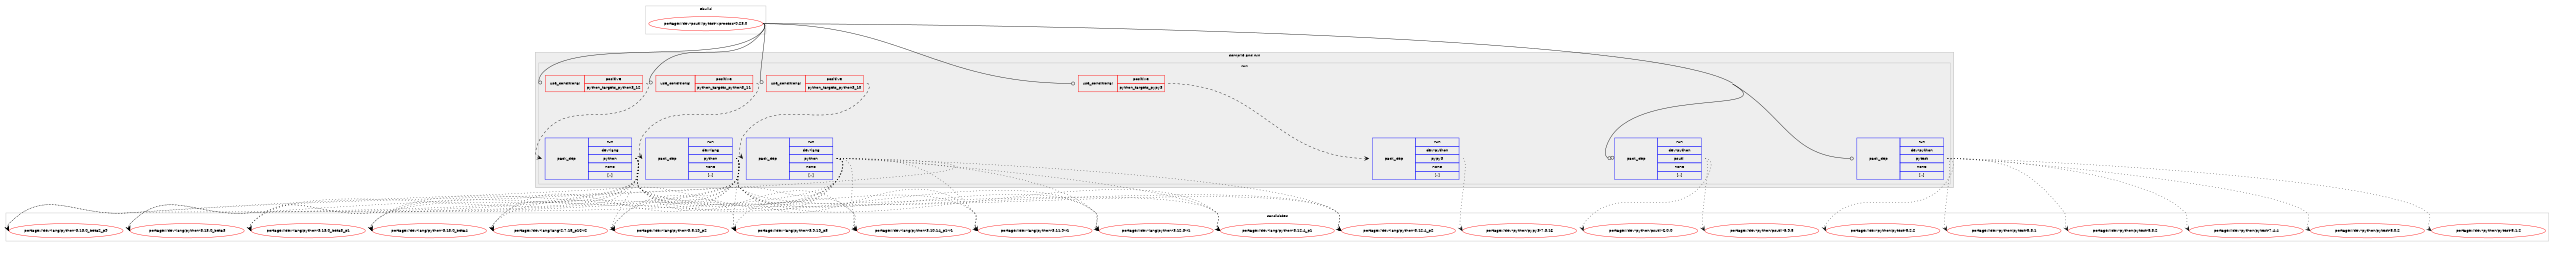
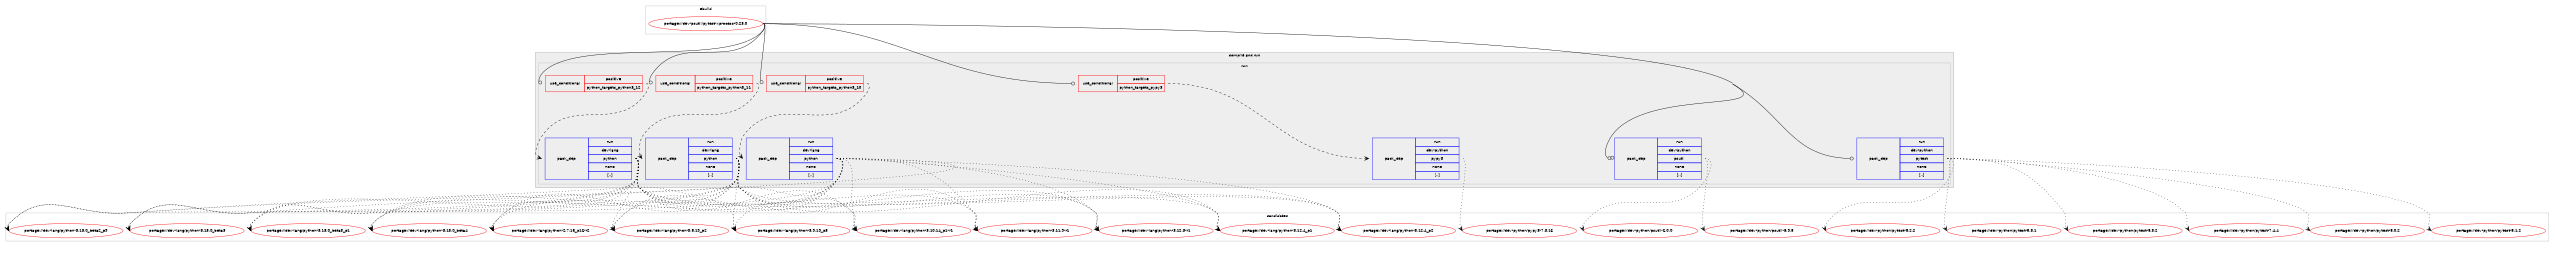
node "portage://dev-lang/lang-2.7.18_p16-r2": label "portage://dev-lang/lang-2.7.18_p16-r2" -> "portage://dev-lang/python-2.7.18_p16-r2"
